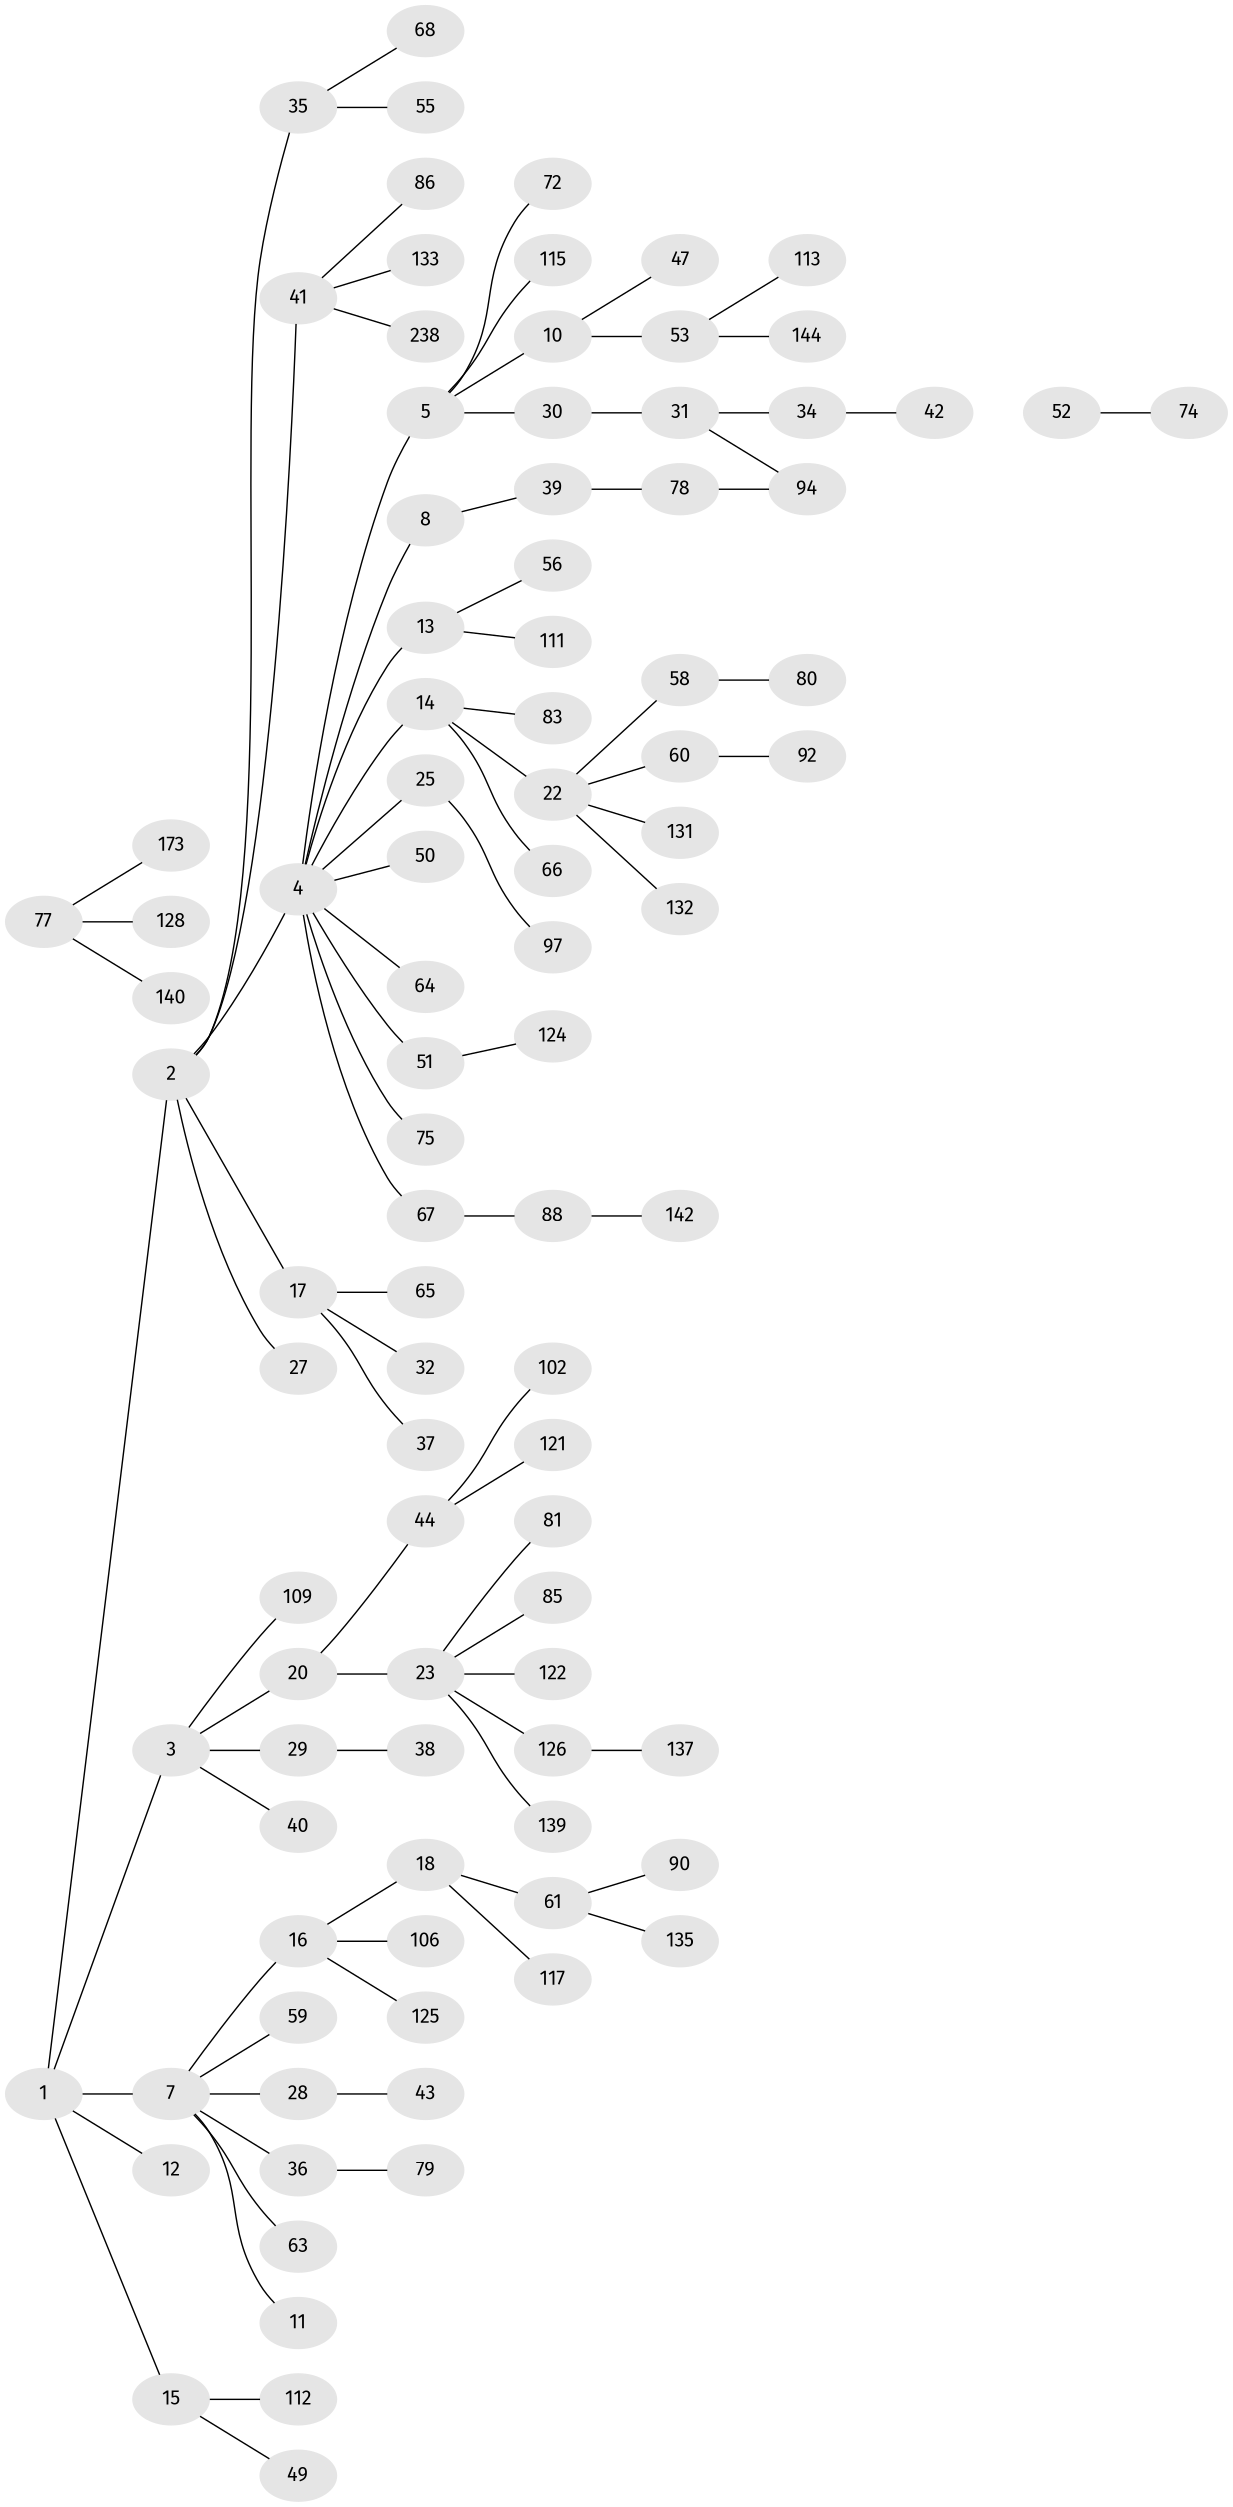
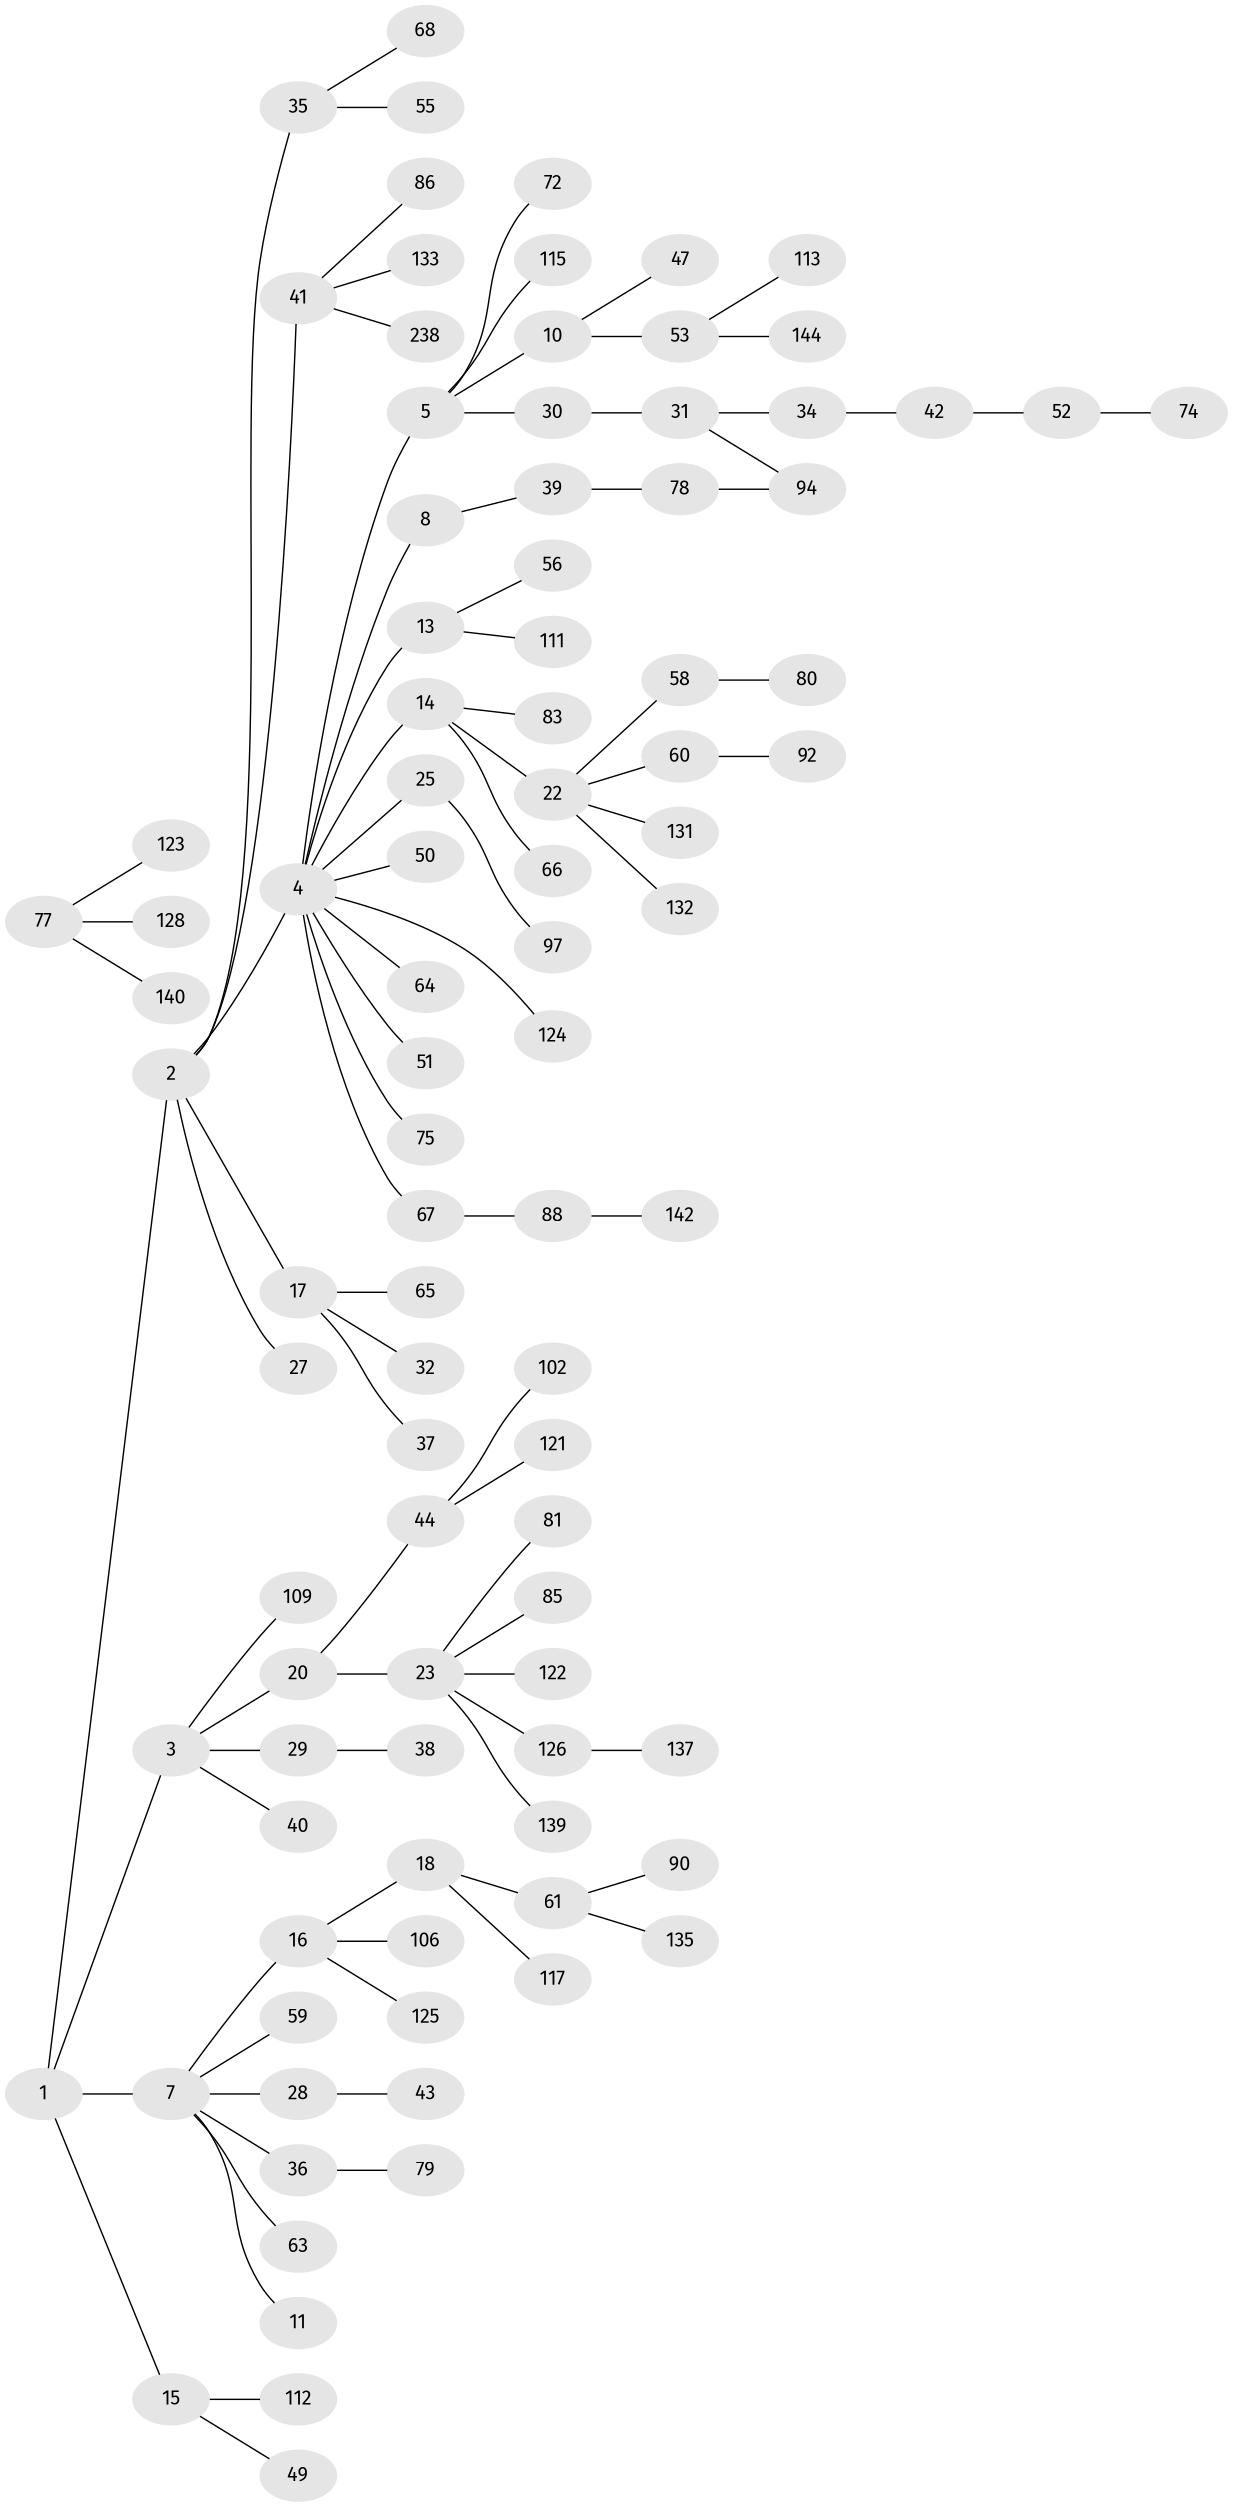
edge "42" -- "52": added
node "173": label "173" -> "123"
edge "124" -- "51": now "124" -- "4"
node "12": removed
